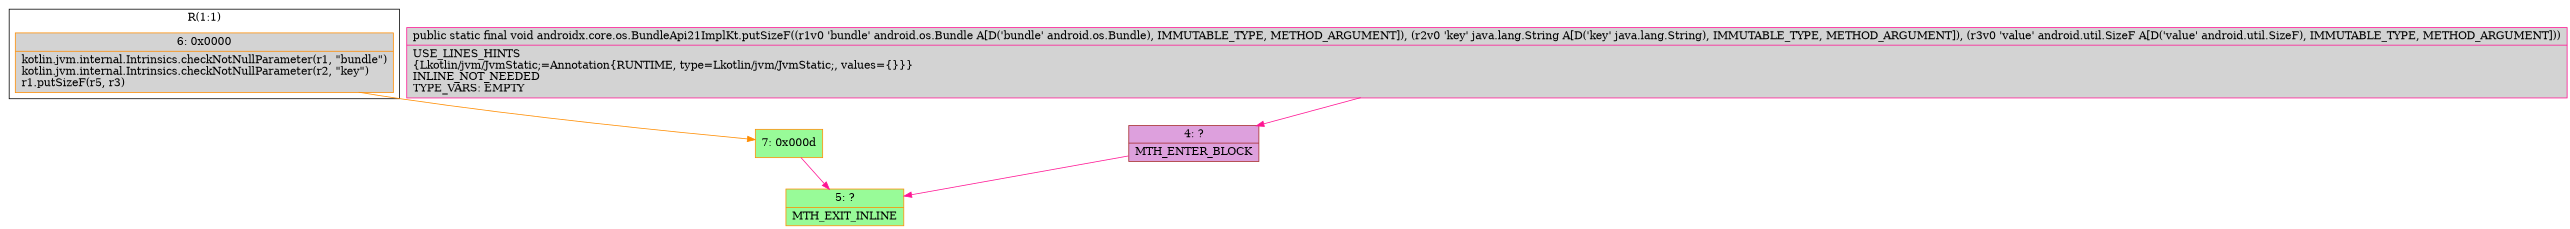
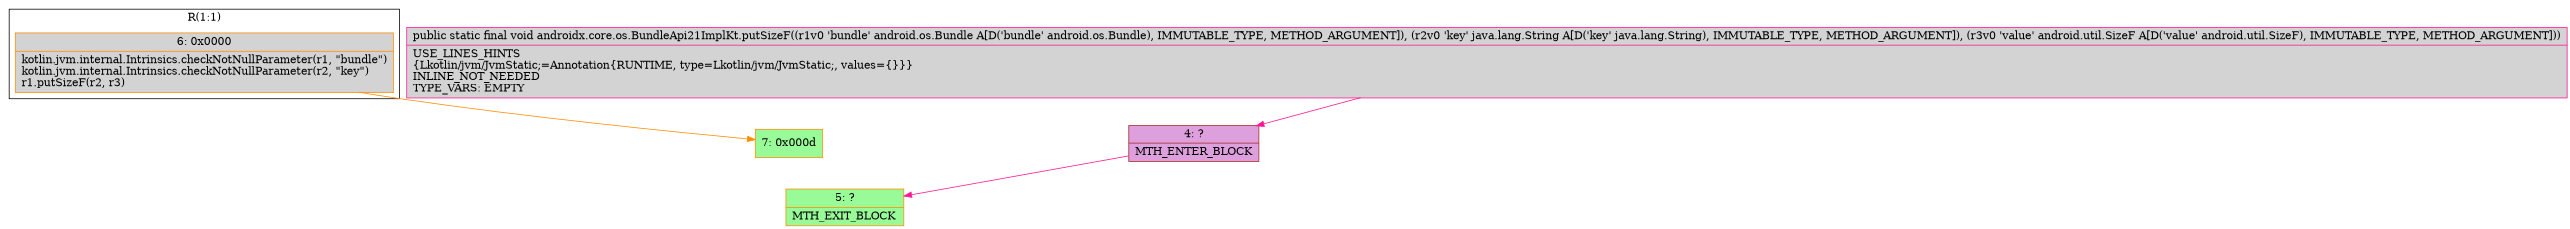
node "6: 0x0000": text "r1.putSizeF(r5, r3)" -> "r1.putSizeF(r2, r3)"
edge "7: 0x000d" -> "5: ?": removed
node "5: ?": text "MTH_EXIT_INLINE" -> "MTH_EXIT_BLOCK"
